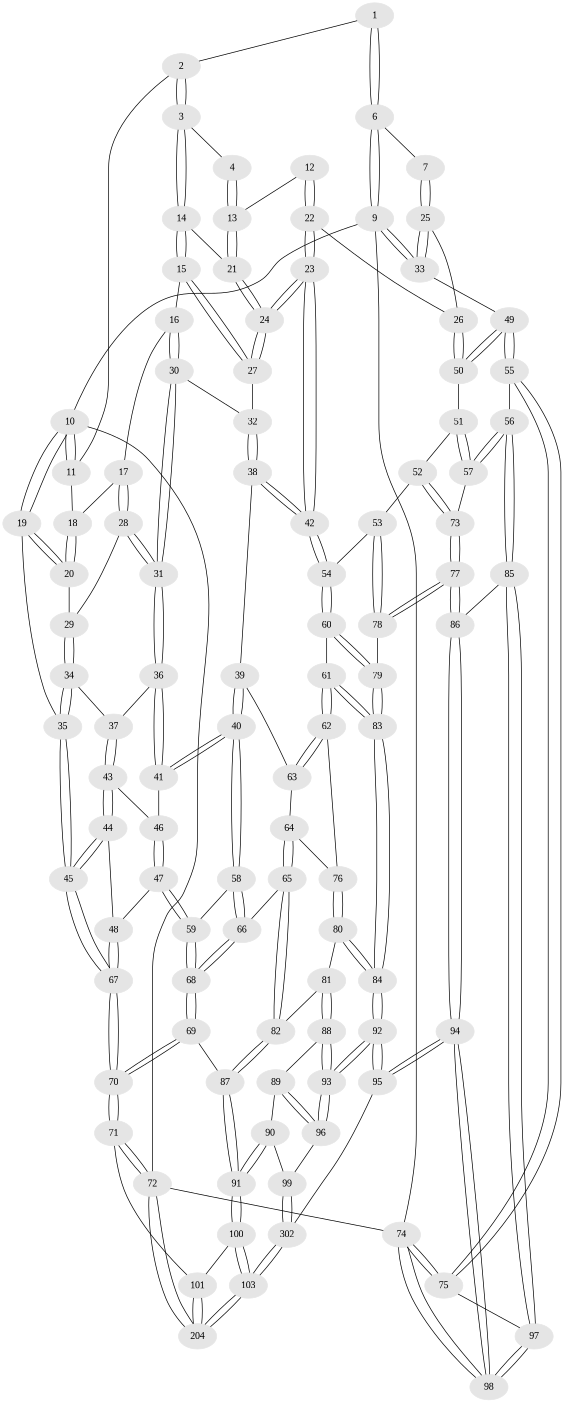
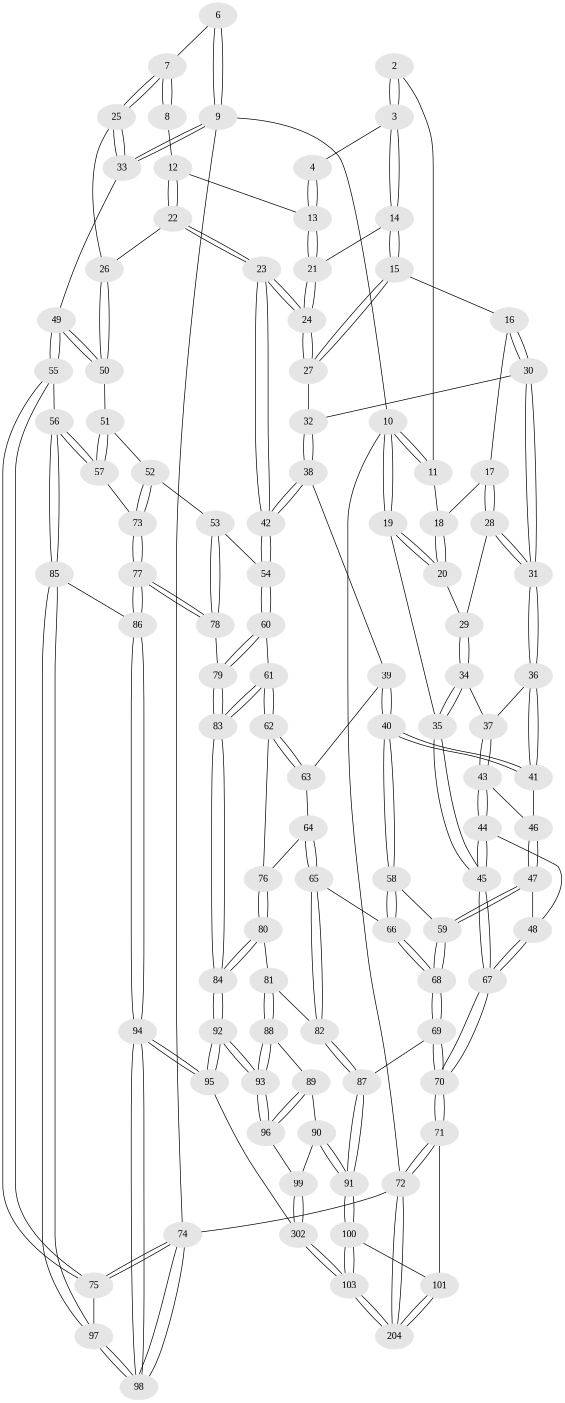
node "1": removed
node "8": added
